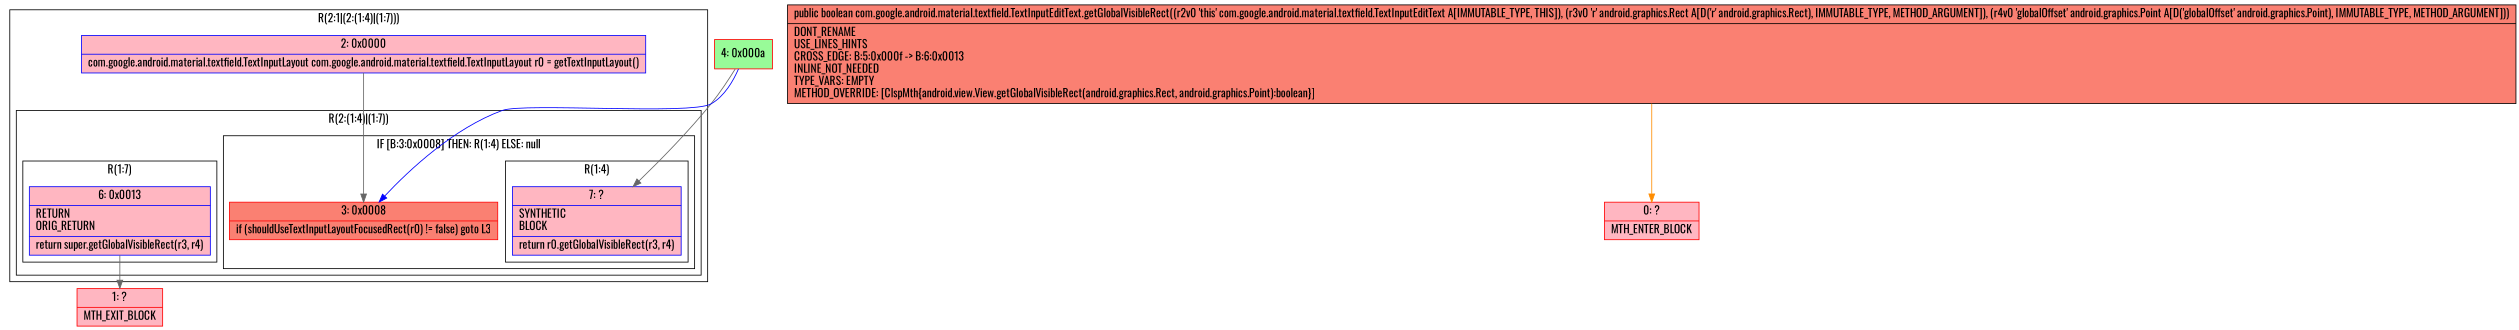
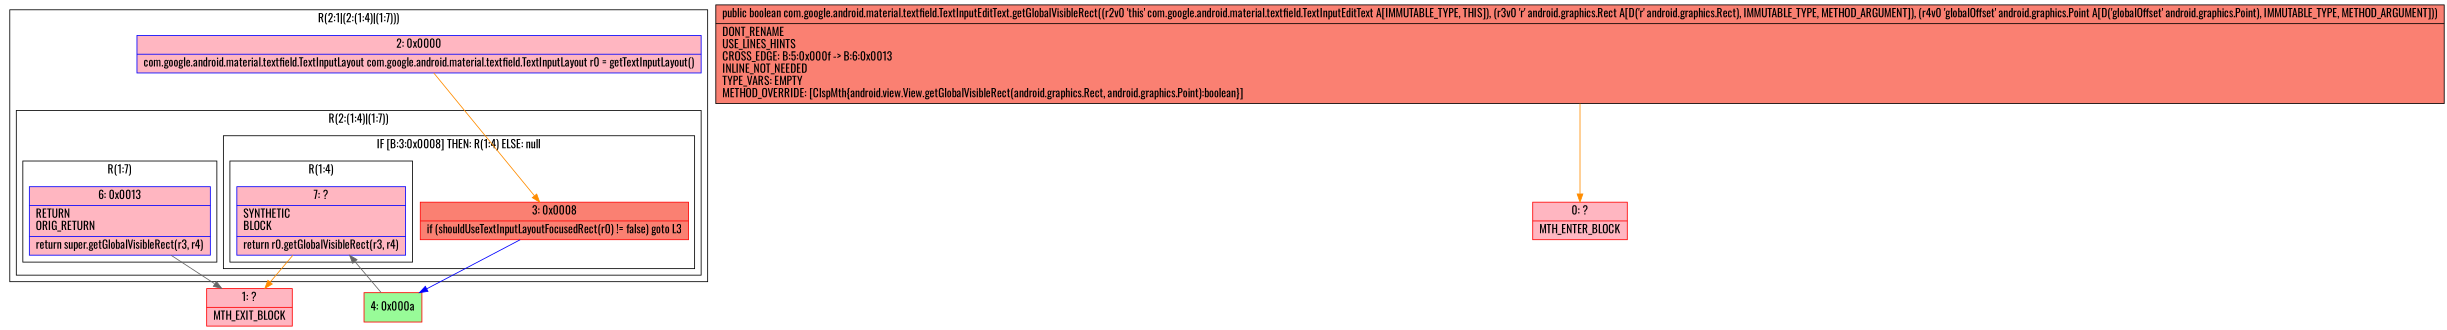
edge "4: 0x000a" -> "3: 0x0008": reversed
edge "2: 0x0000" -> "3: 0x0008": color gray40 -> darkorange
edge "7: ?" -> "1: ?": added
